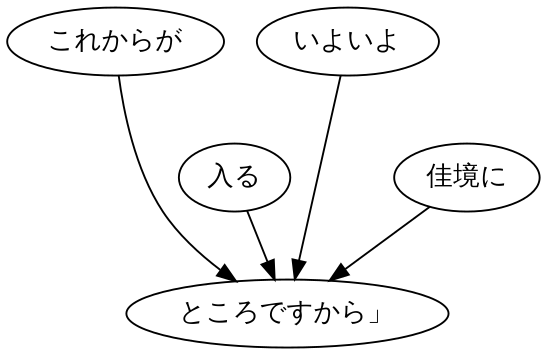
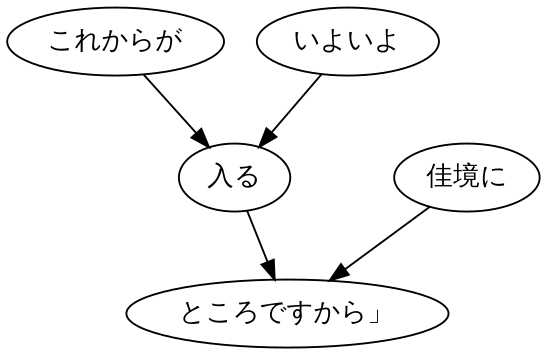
edge "いよいよ" -> "ところですから」": now "いよいよ" -> "入る"
edge "これからが" -> "ところですから」": now "これからが" -> "入る"
